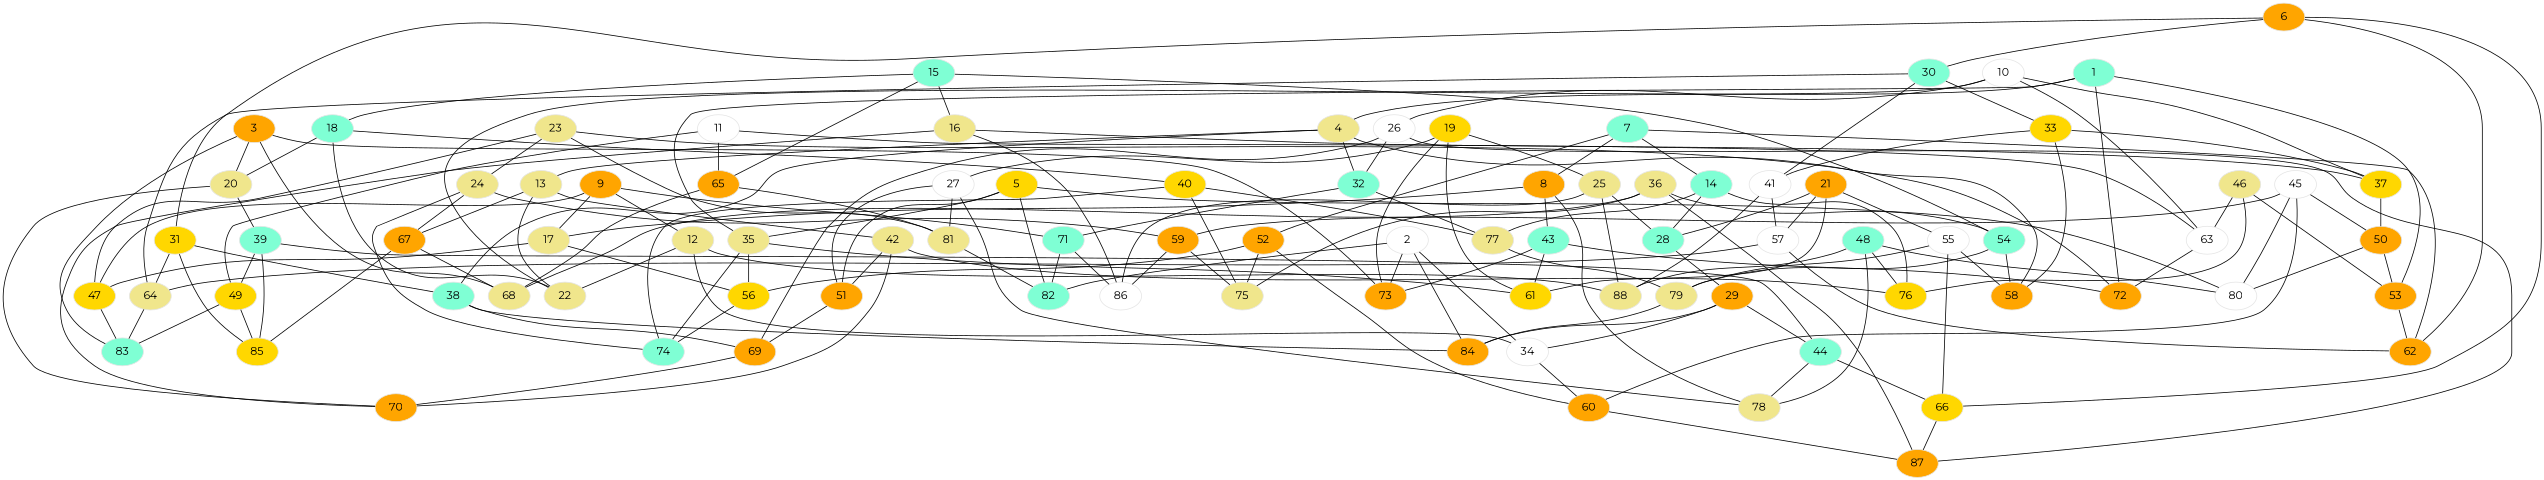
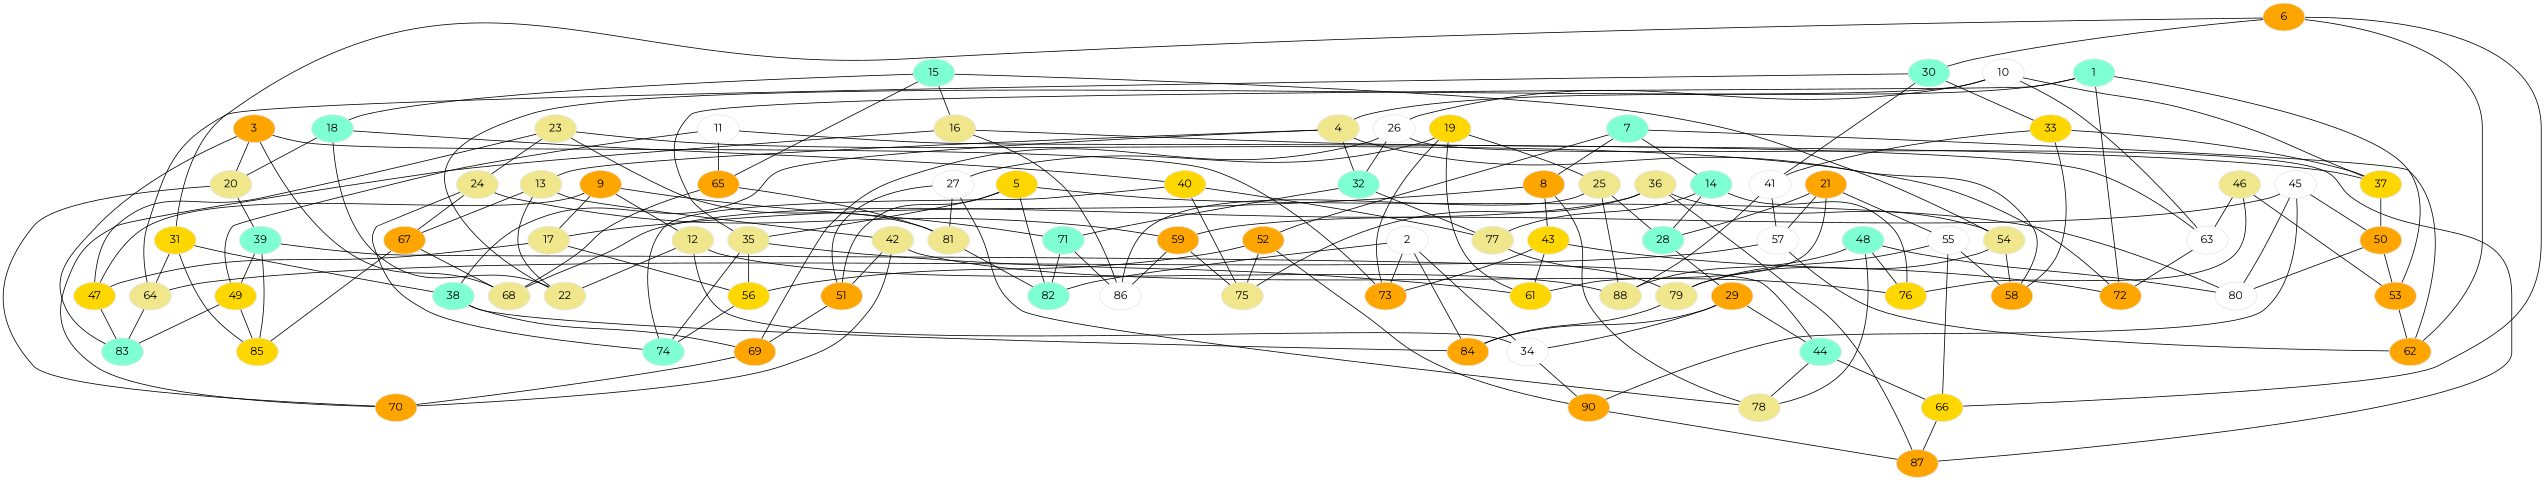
node "43": fillcolor aquamarine -> gold
node "54": fillcolor aquamarine -> khaki
node "60": label "60" -> "90"
